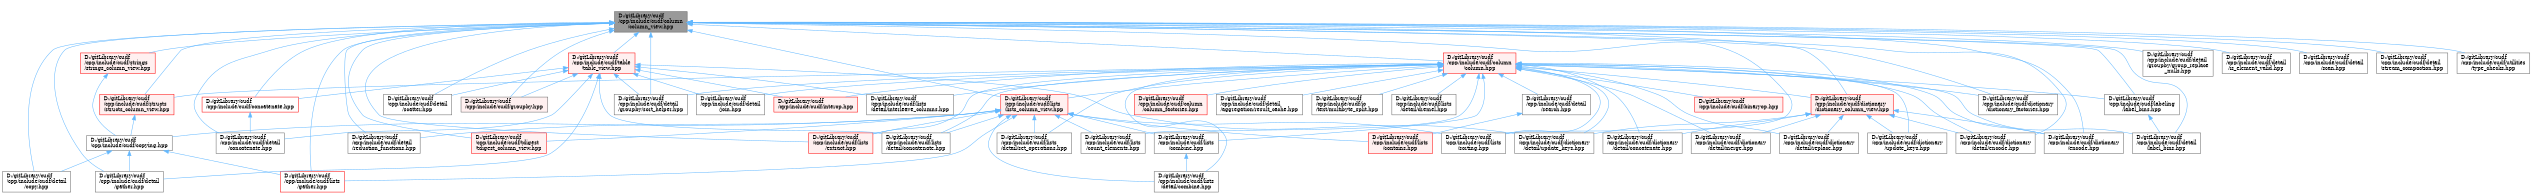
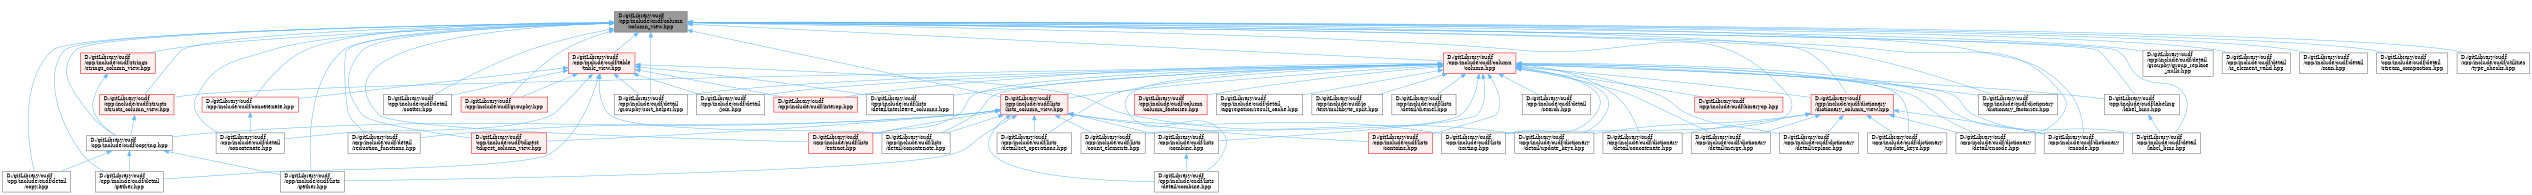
edge "D:/gitLibrary/cudf /cpp/include/cudf/copying.hpp" -> "D:/gitLibrary/cudf /cpp/include/cudf/column /column_view.hpp": added
node "D:/gitLibrary/cudf /cpp/include/cudf/groupby.hpp": color grey40 -> red
edge "D:/gitLibrary/cudf /cpp/include/cudf/lists /contains.hpp" -> "D:/gitLibrary/cudf /cpp/include/cudf/detail /search.hpp": now "D:/gitLibrary/cudf /cpp/include/cudf/lists /contains.hpp" -> "D:/gitLibrary/cudf /cpp/include/cudf/column /column.hpp"
node "D:/gitLibrary/cudf /cpp/include/cudf/lists /gather.hpp": color red -> grey40
